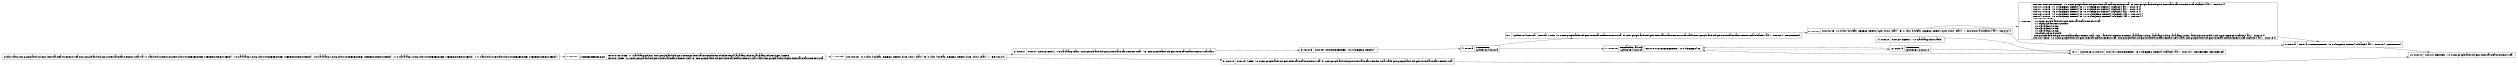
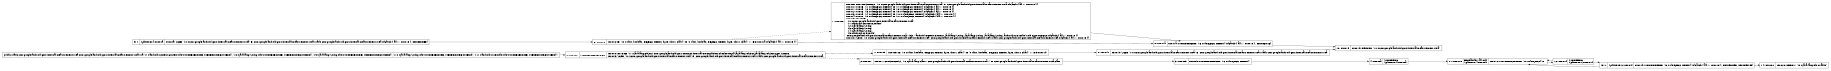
edge "4: 0x000a" -> "5: ?": removed
edge "14: 0x0020" -> "13: ?": reversed
edge "11: 0x001e" -> "12: 0x001f": style dashed -> solid
edge "1: 0x0005" -> "2: 0x0007": now "0: 0x0000" -> "2: 0x0007"
